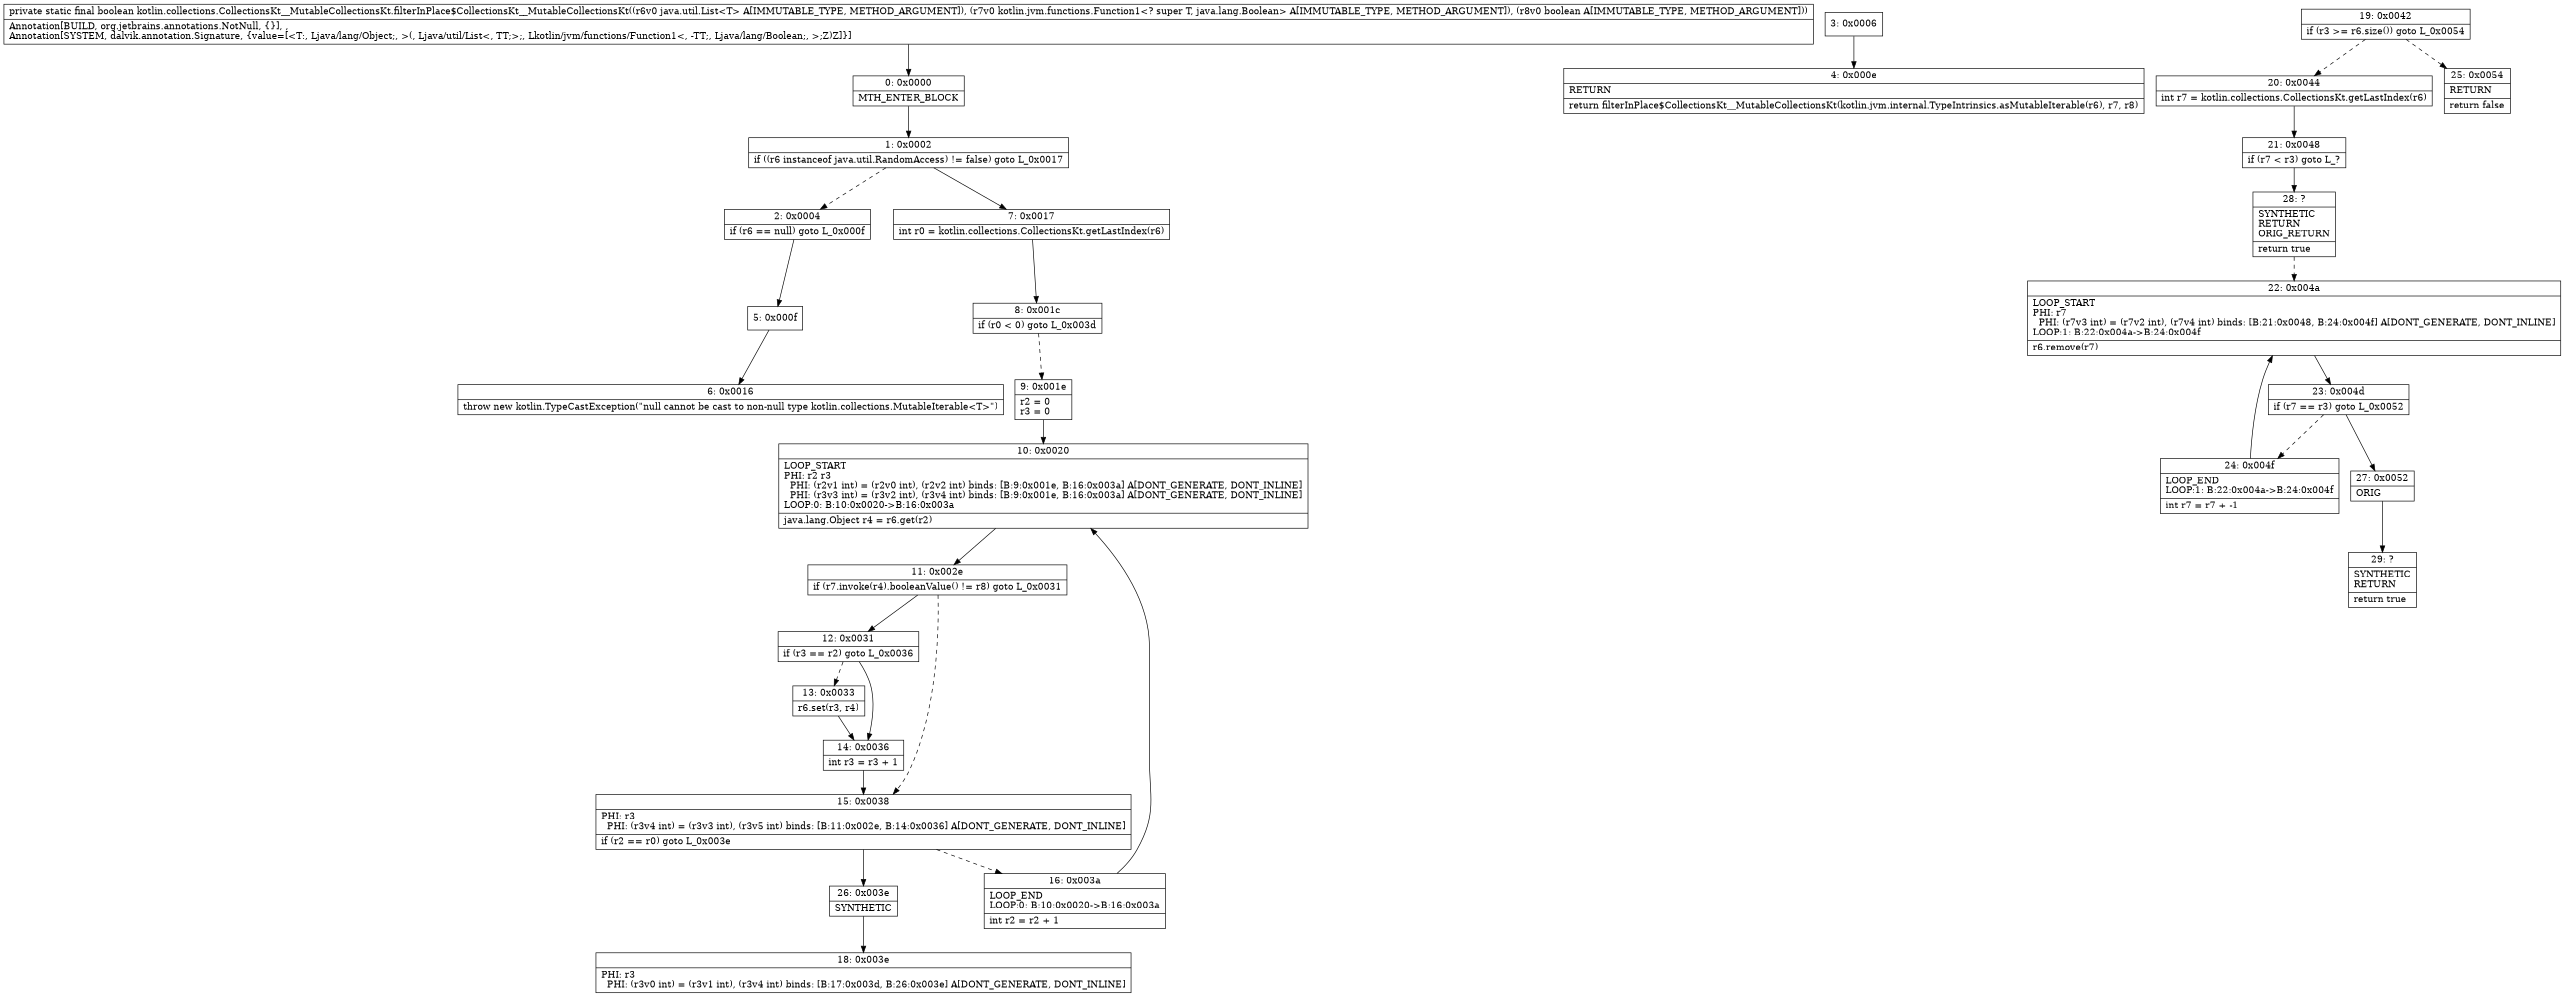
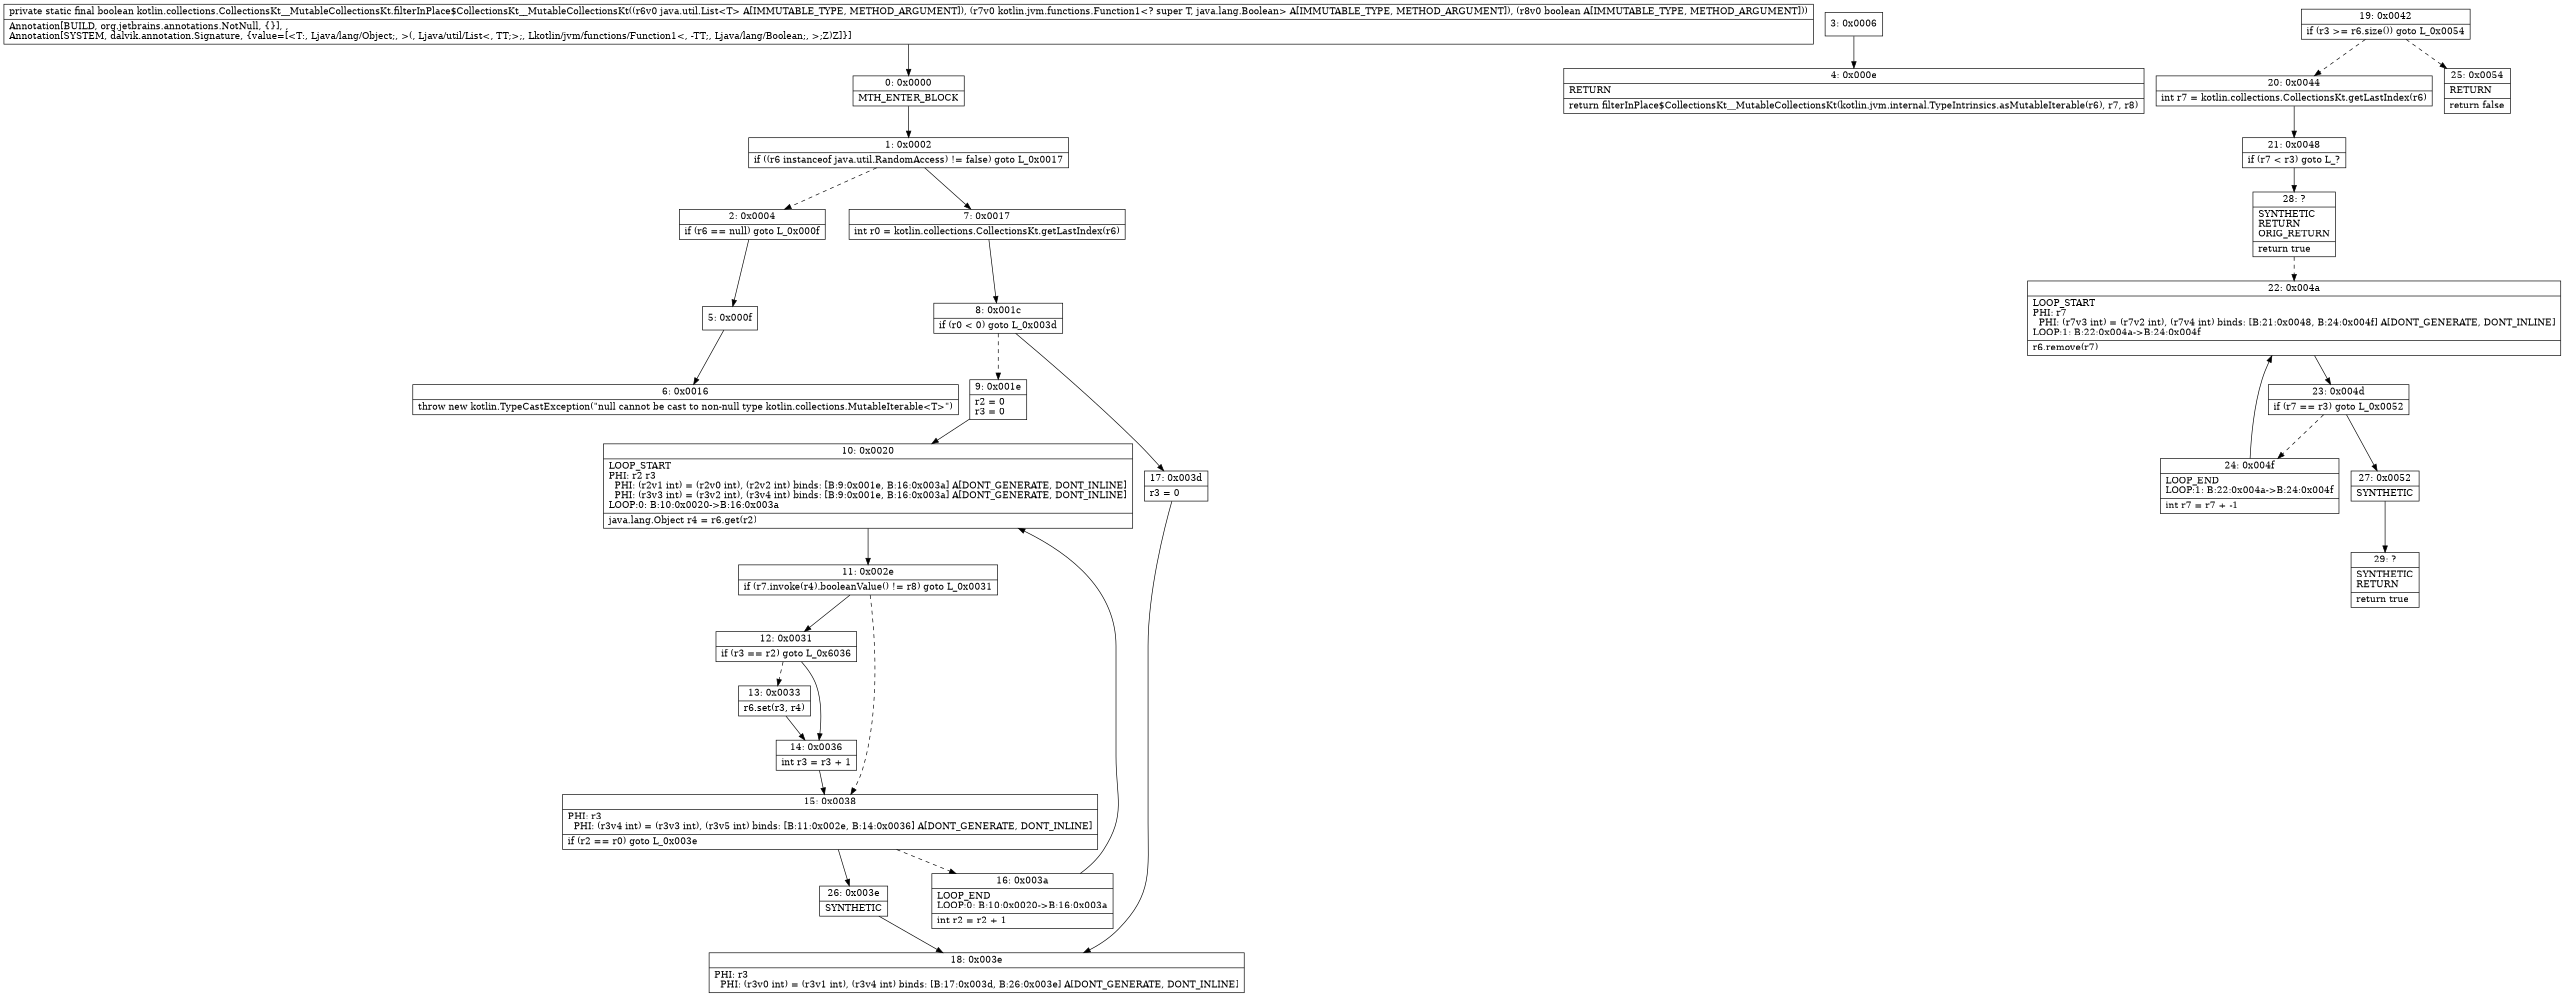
node "17: 0x003d": added
node "27: 0x0052": text "ORIG" -> "SYNTHETIC"
node "12: 0x0031": text "if (r3 == r2) goto L_0x0036" -> "if (r3 == r2) goto L_0x6036"
